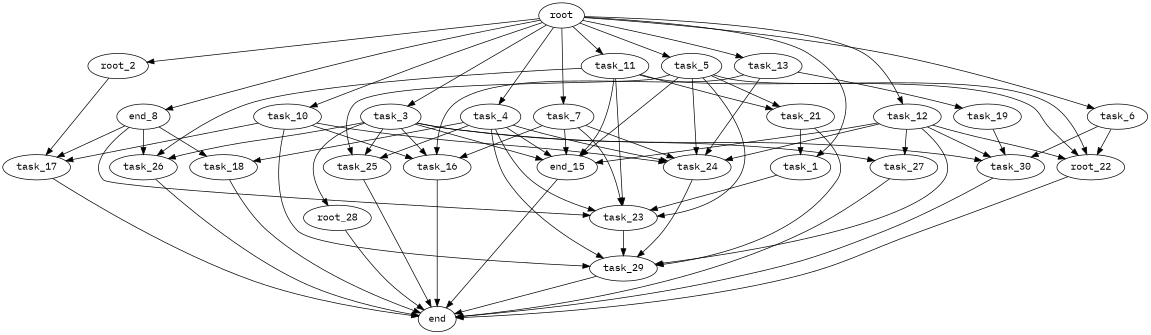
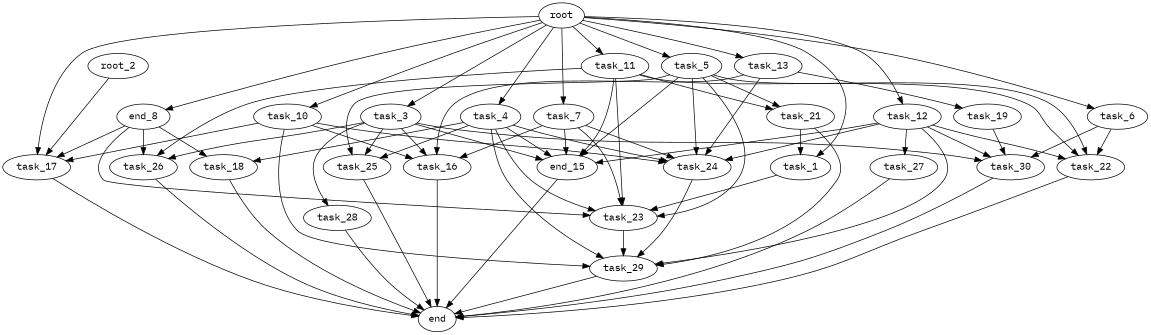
edge "root" -> "root_2": now "root" -> "task_17"
edge "task_3" -> "task_27": removed
node "root_22": label "root_22" -> "task_22"
node "root_28": label "root_28" -> "task_28"
